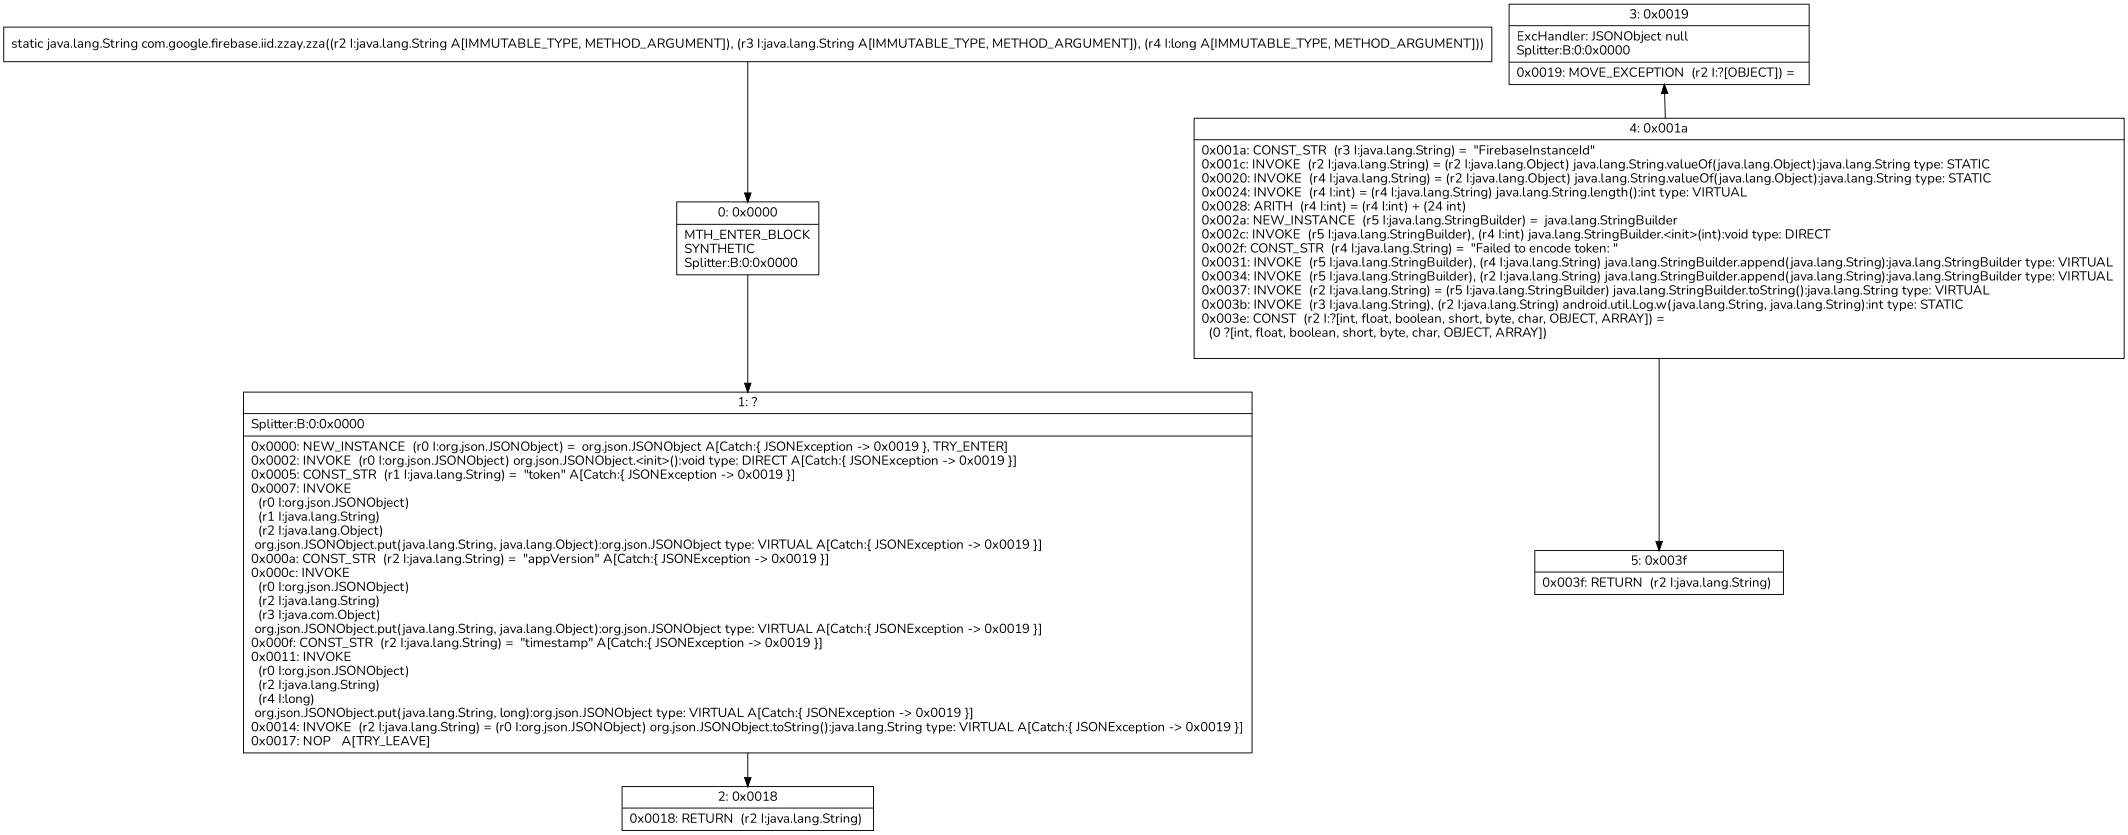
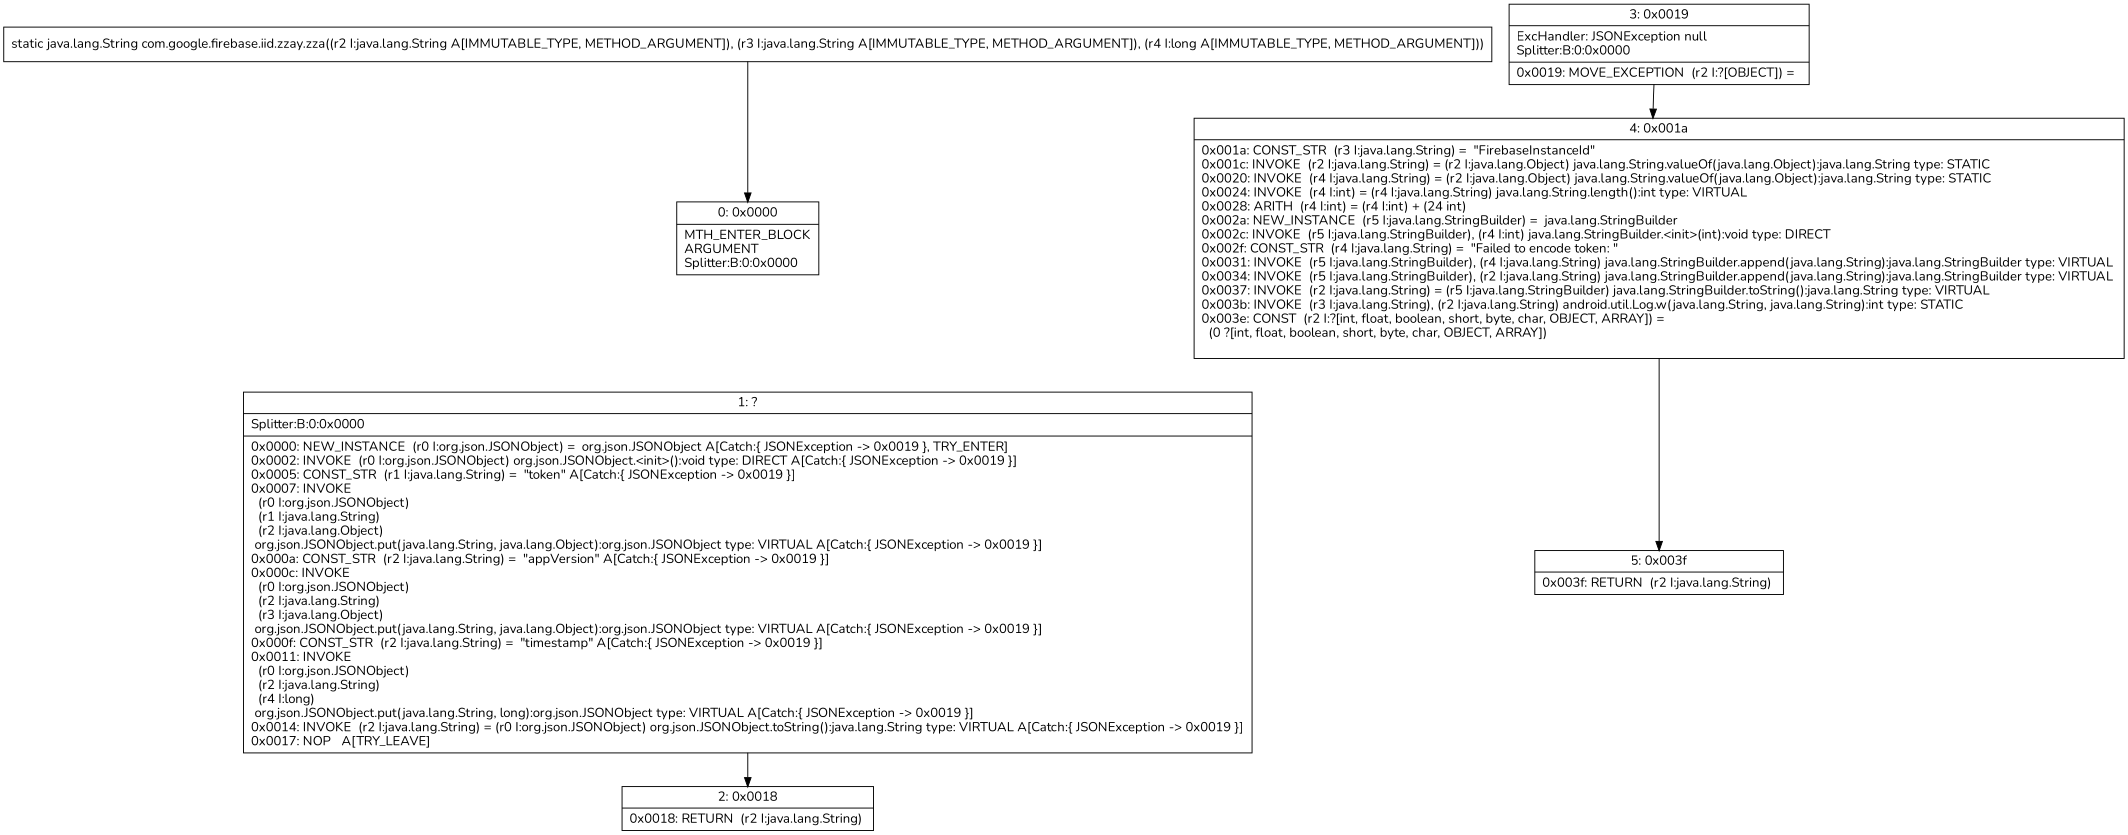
node "3: 0x0019": text "ExcHandler: JSONObject null" -> "ExcHandler: JSONException null"
edge "4: 0x001a" -> "3: 0x0019": reversed
node "0: 0x0000": text "SYNTHETIC" -> "ARGUMENT"
edge "0: 0x0000" -> "1: ?": removed
node "1: ?": text "(r3 I:java.com.Object)" -> "(r3 I:java.lang.Object)"
